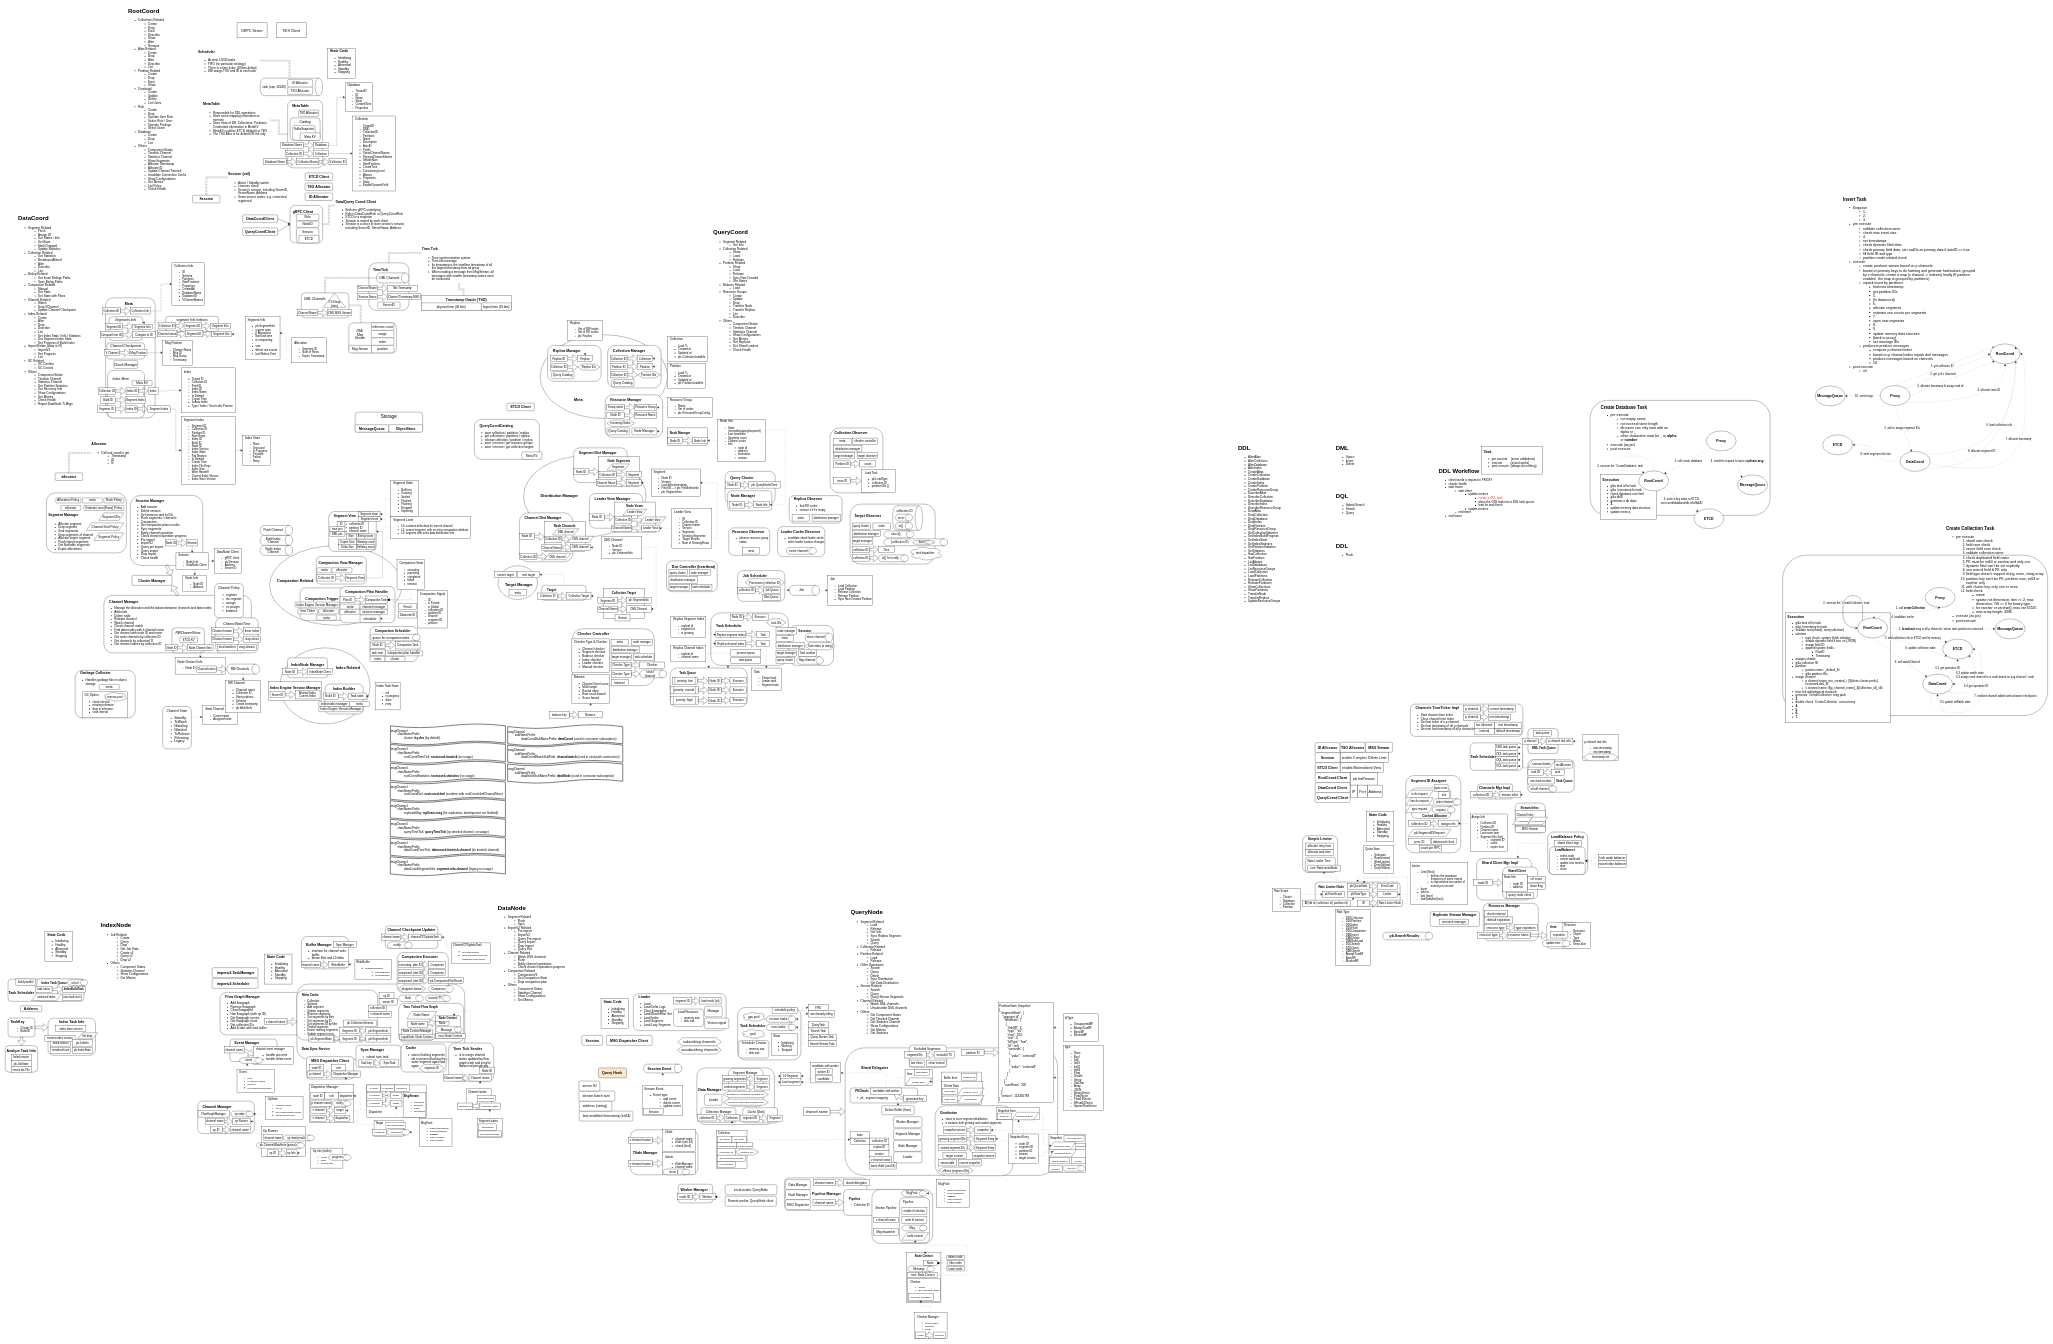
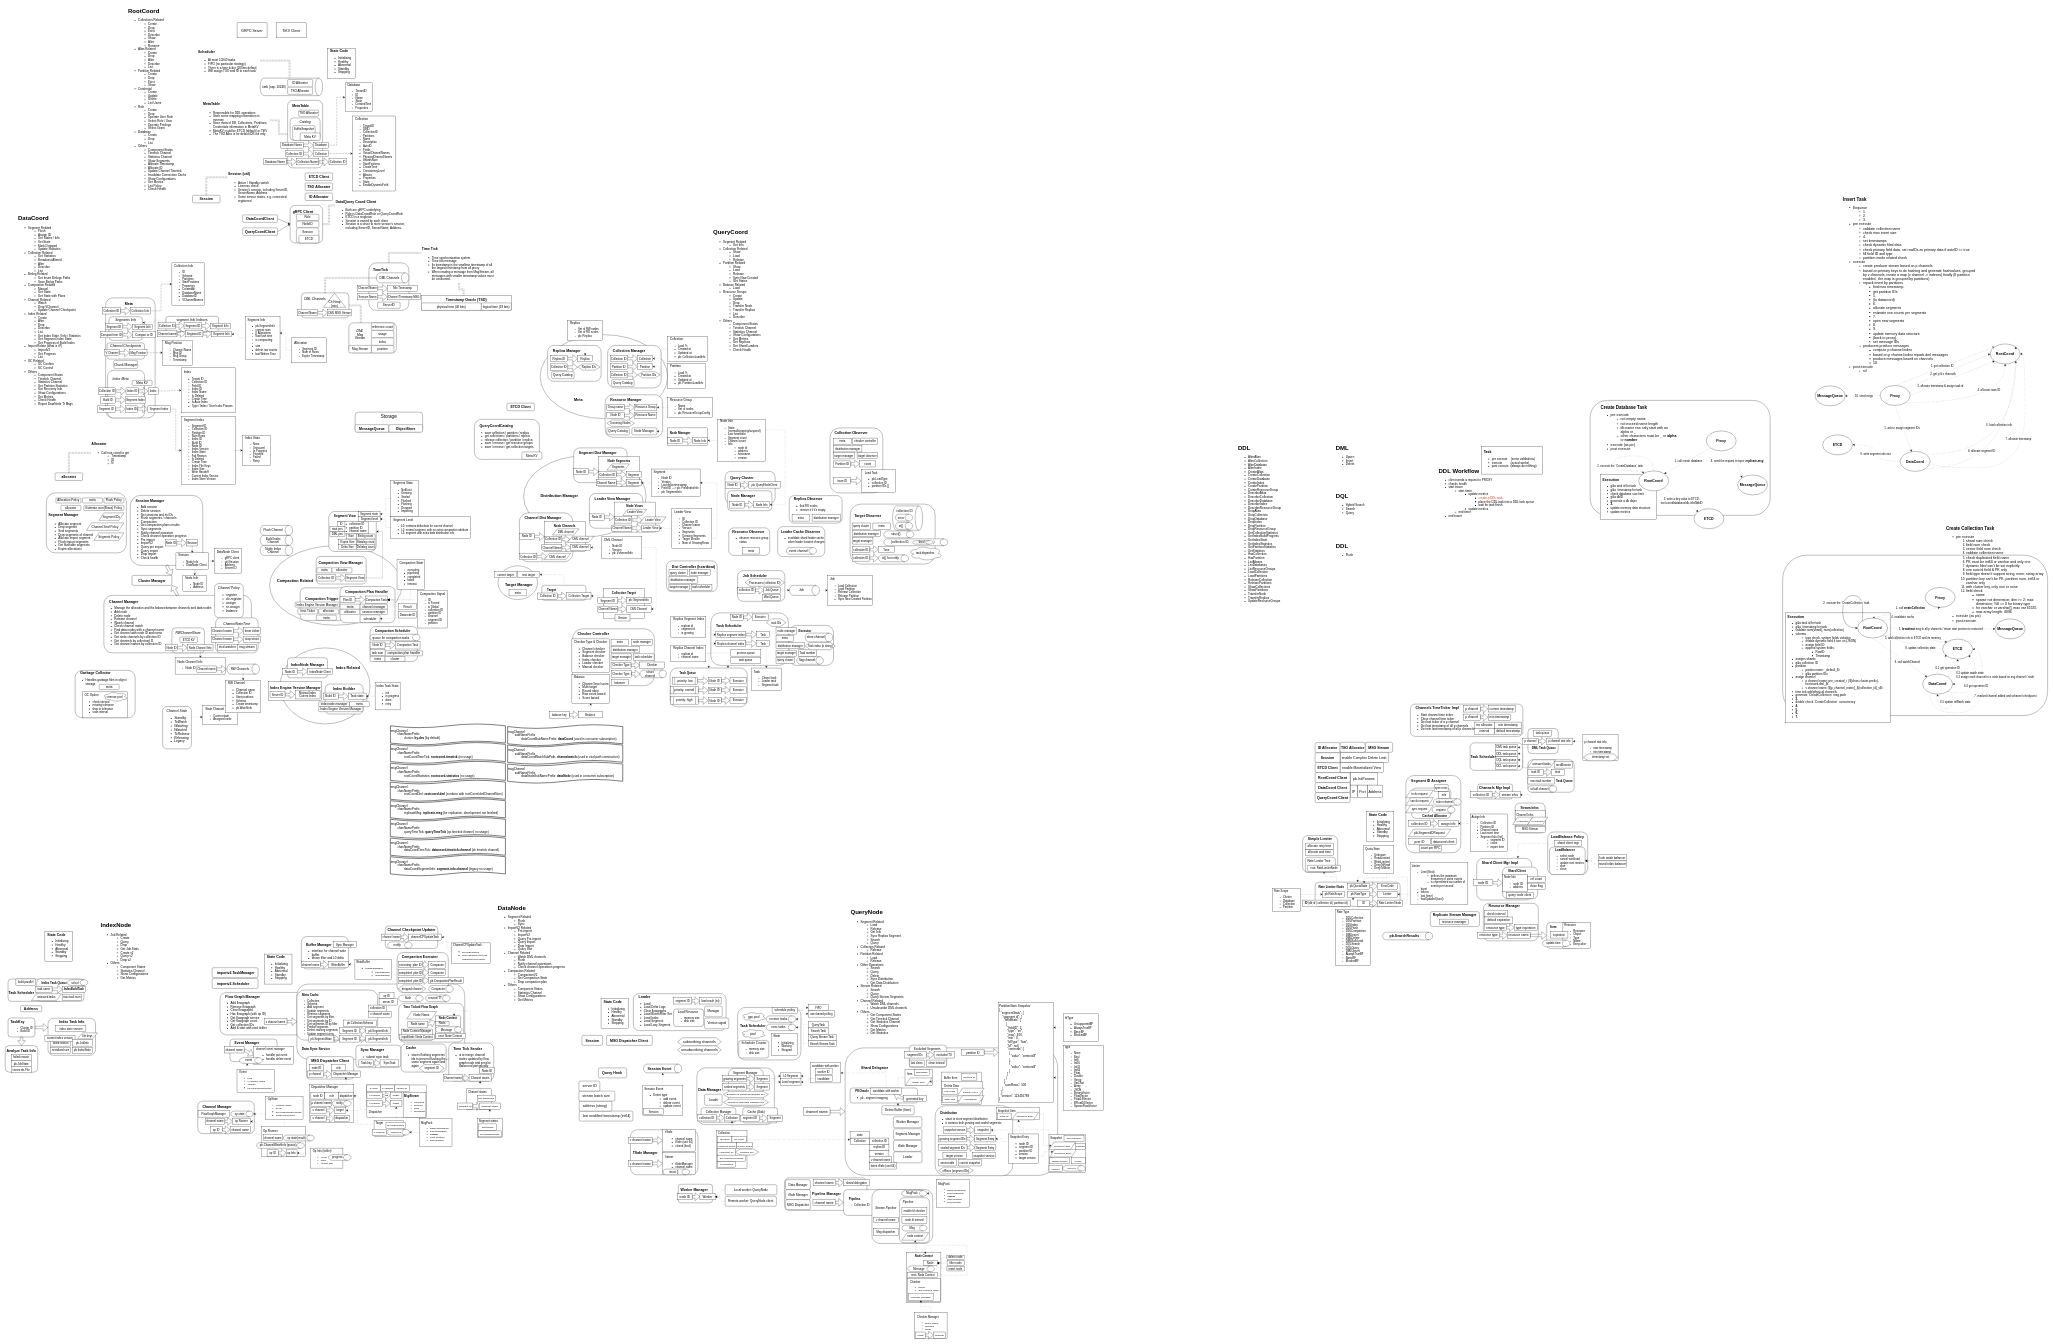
node "Query Hook": fillcolor #ffe6cc -> #ffffff
